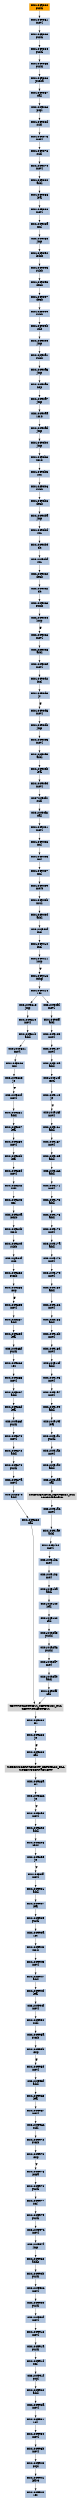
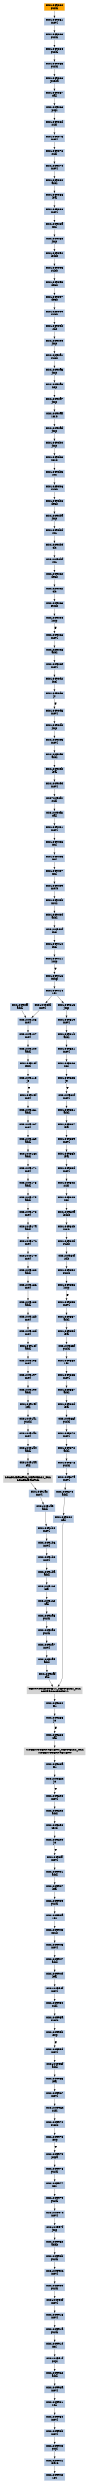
edge "0x010490fd movl" -> "0x010490ff addl": now "0x010490fd movl" -> "0x01049105 movl"
